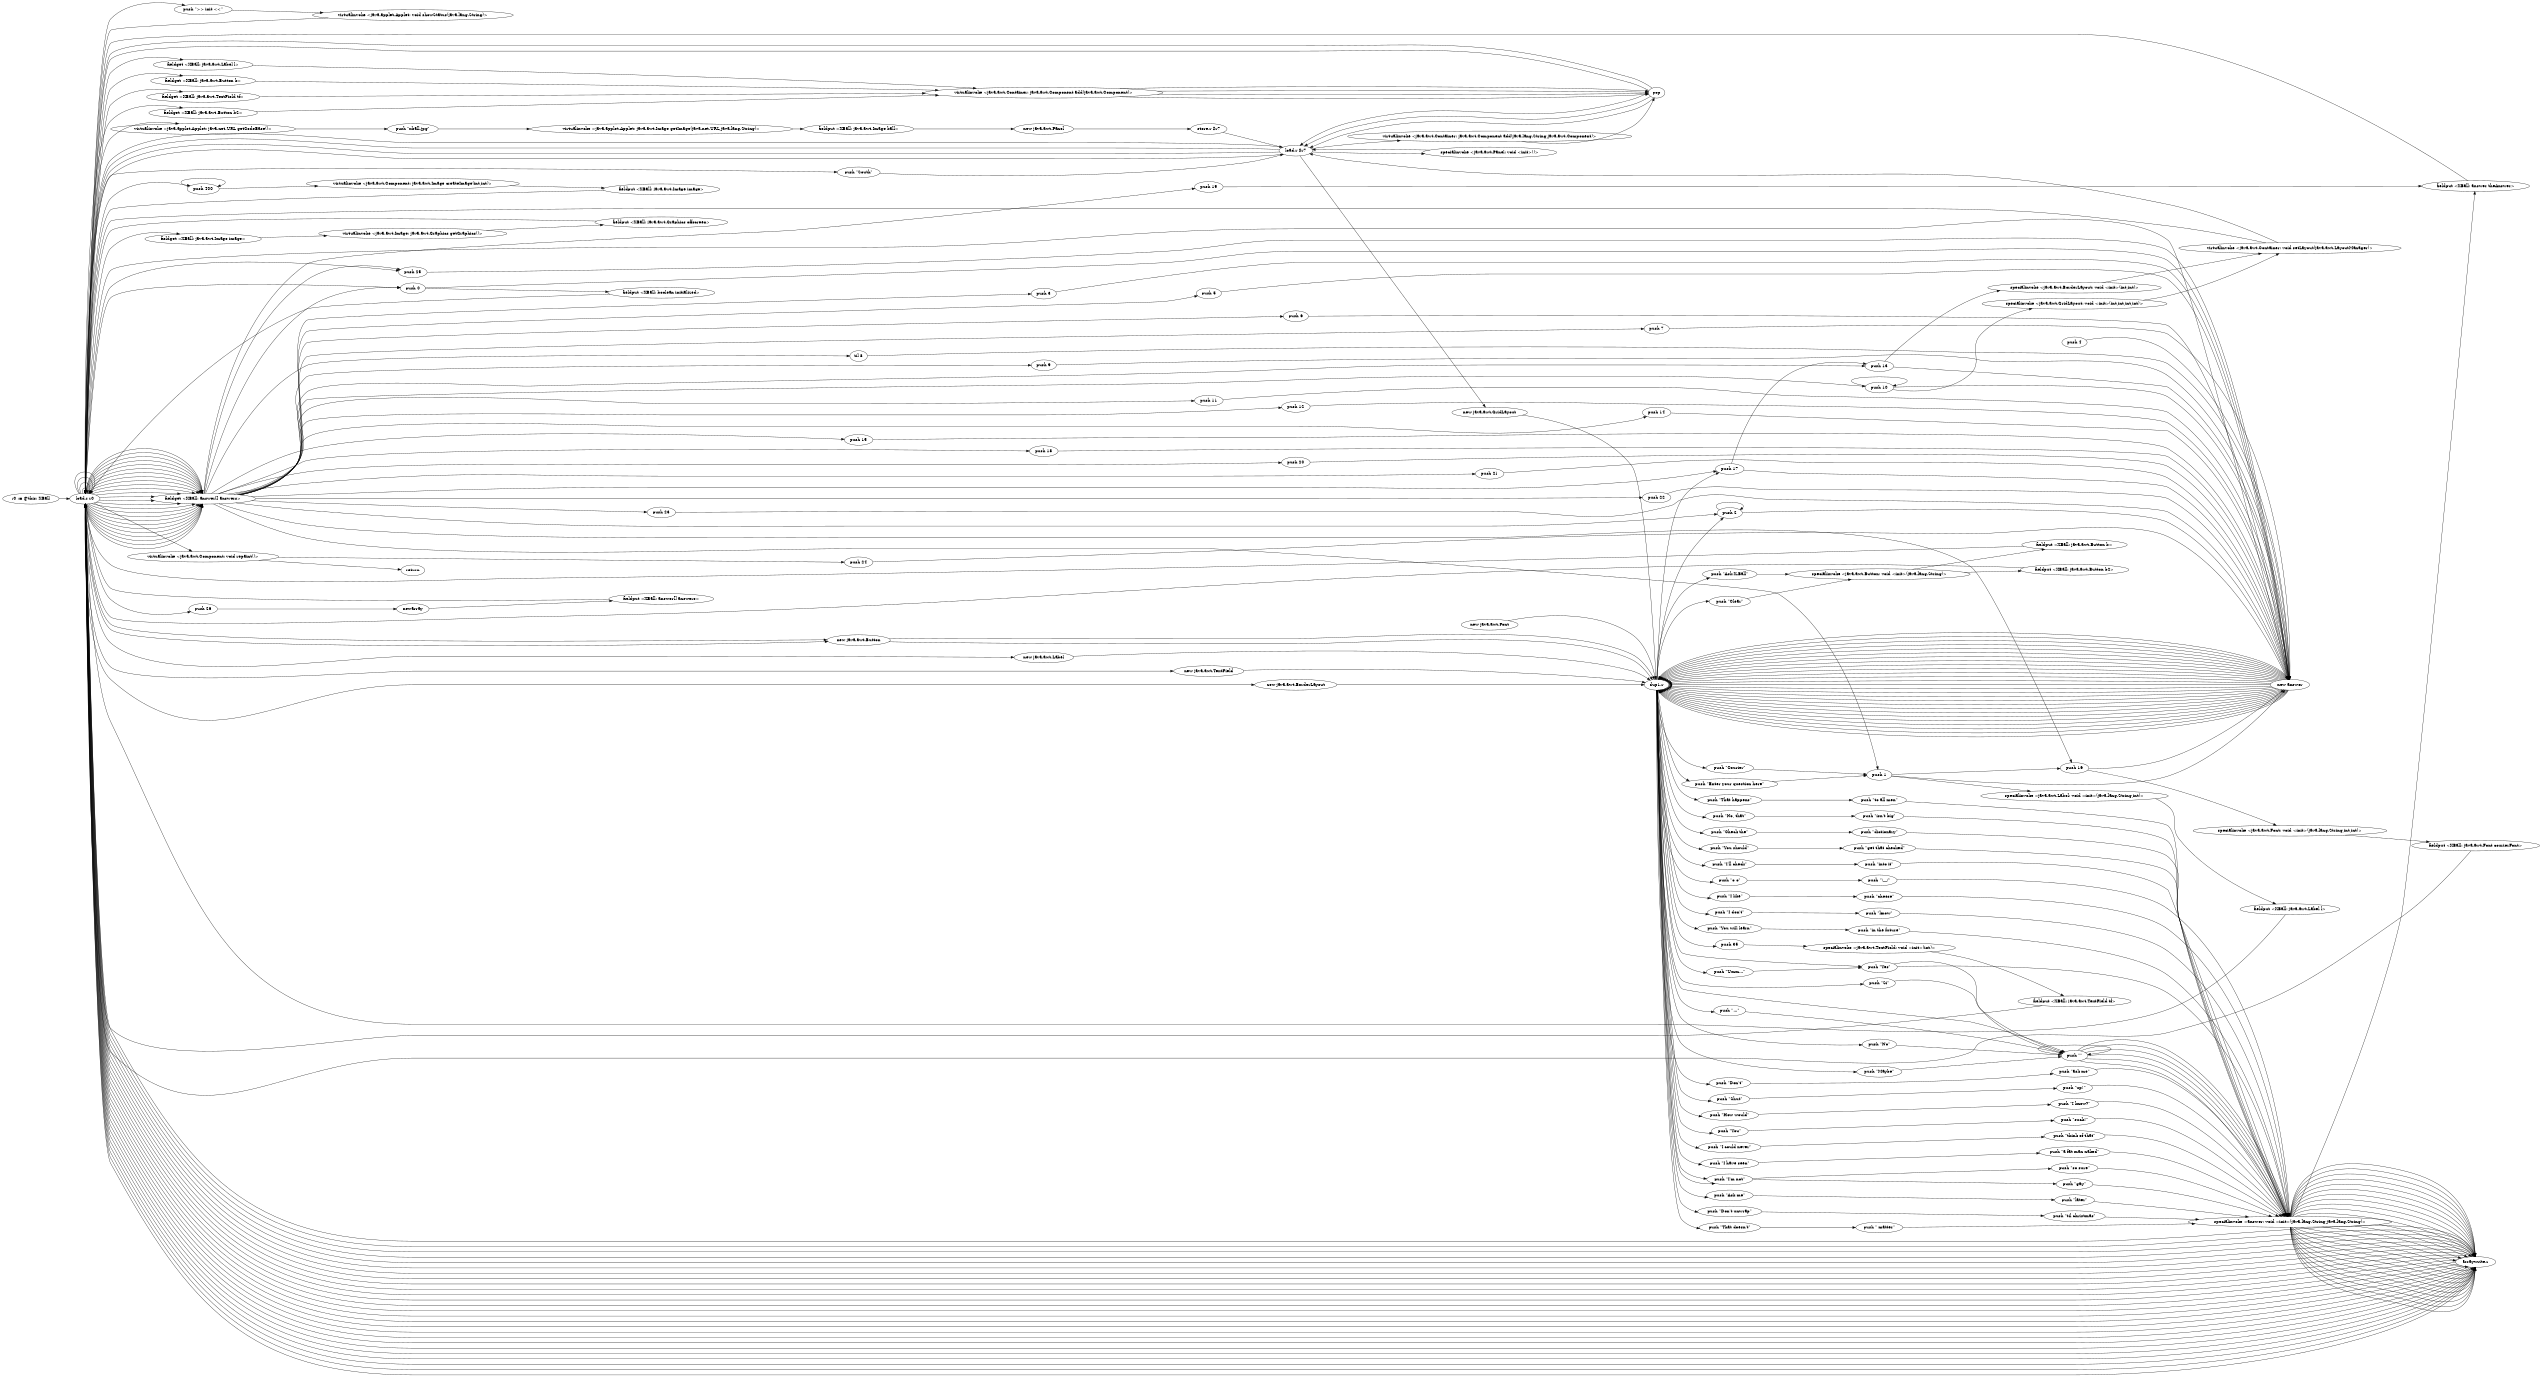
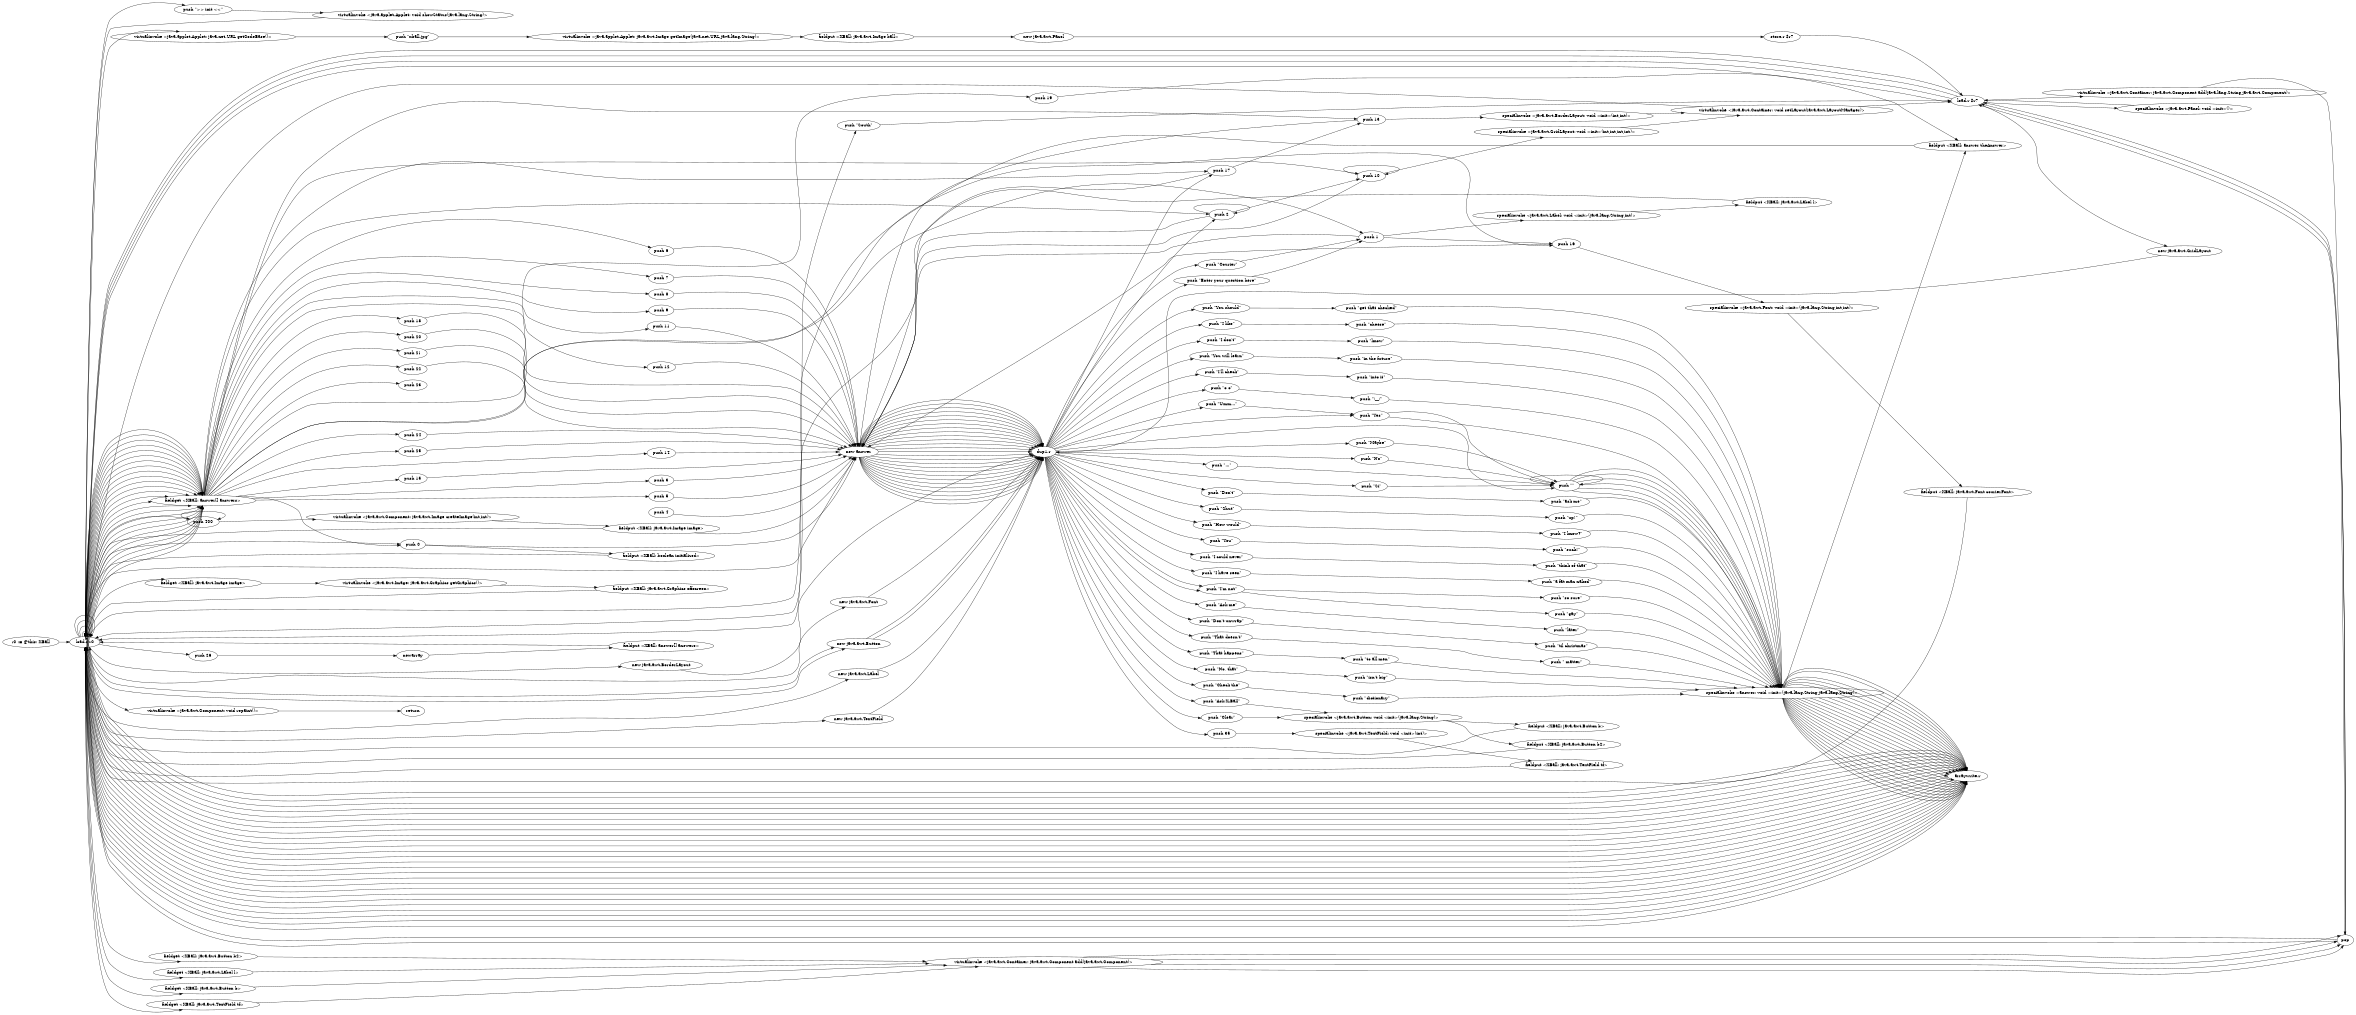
edge "push 2" -> "push 10": added
edge "load.r r0" -> "push 25": now "load.r r0" -> "new java.awt.Font"
node "til 8": label "til 8" -> "push 8"
edge "push 23" -> "new answer": now "fieldput <XBall: java.awt.Image image>" -> "new answer"
edge "virtualinvoke <java.awt.Component: void repaint()>" -> "push 24": now "fieldget <XBall: answer[] answers>" -> "push 24"
